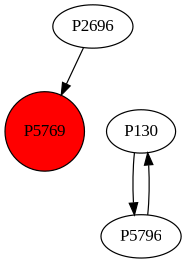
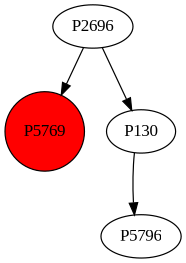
edge "P5796" -> "P130": now "P2696" -> "P130"
